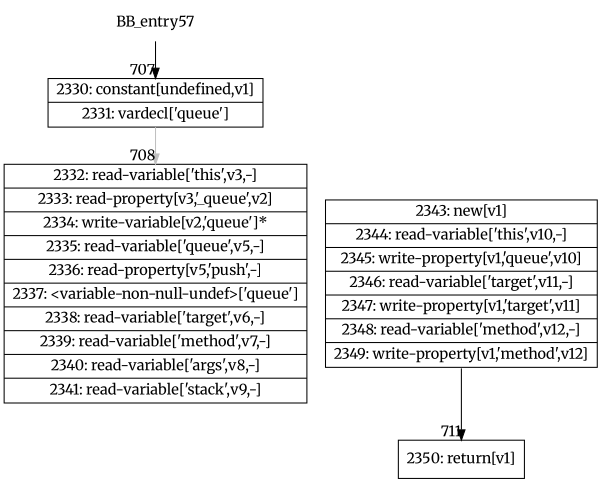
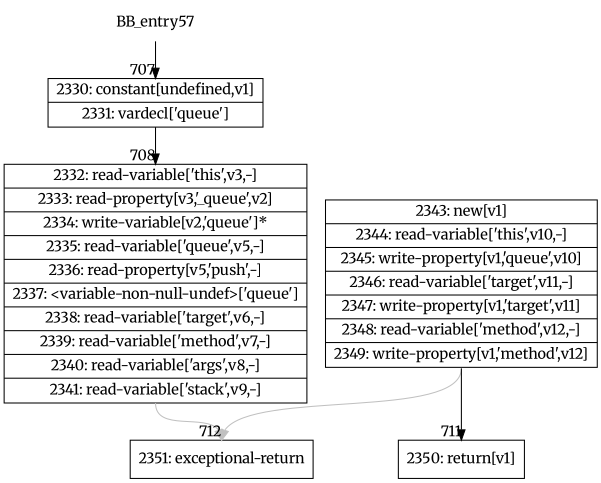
edge "2330: constant[undefined,v1]" -> "2332: read-variable['this',v3,-]": color gray -> black
node "2351: exceptional-return": added
